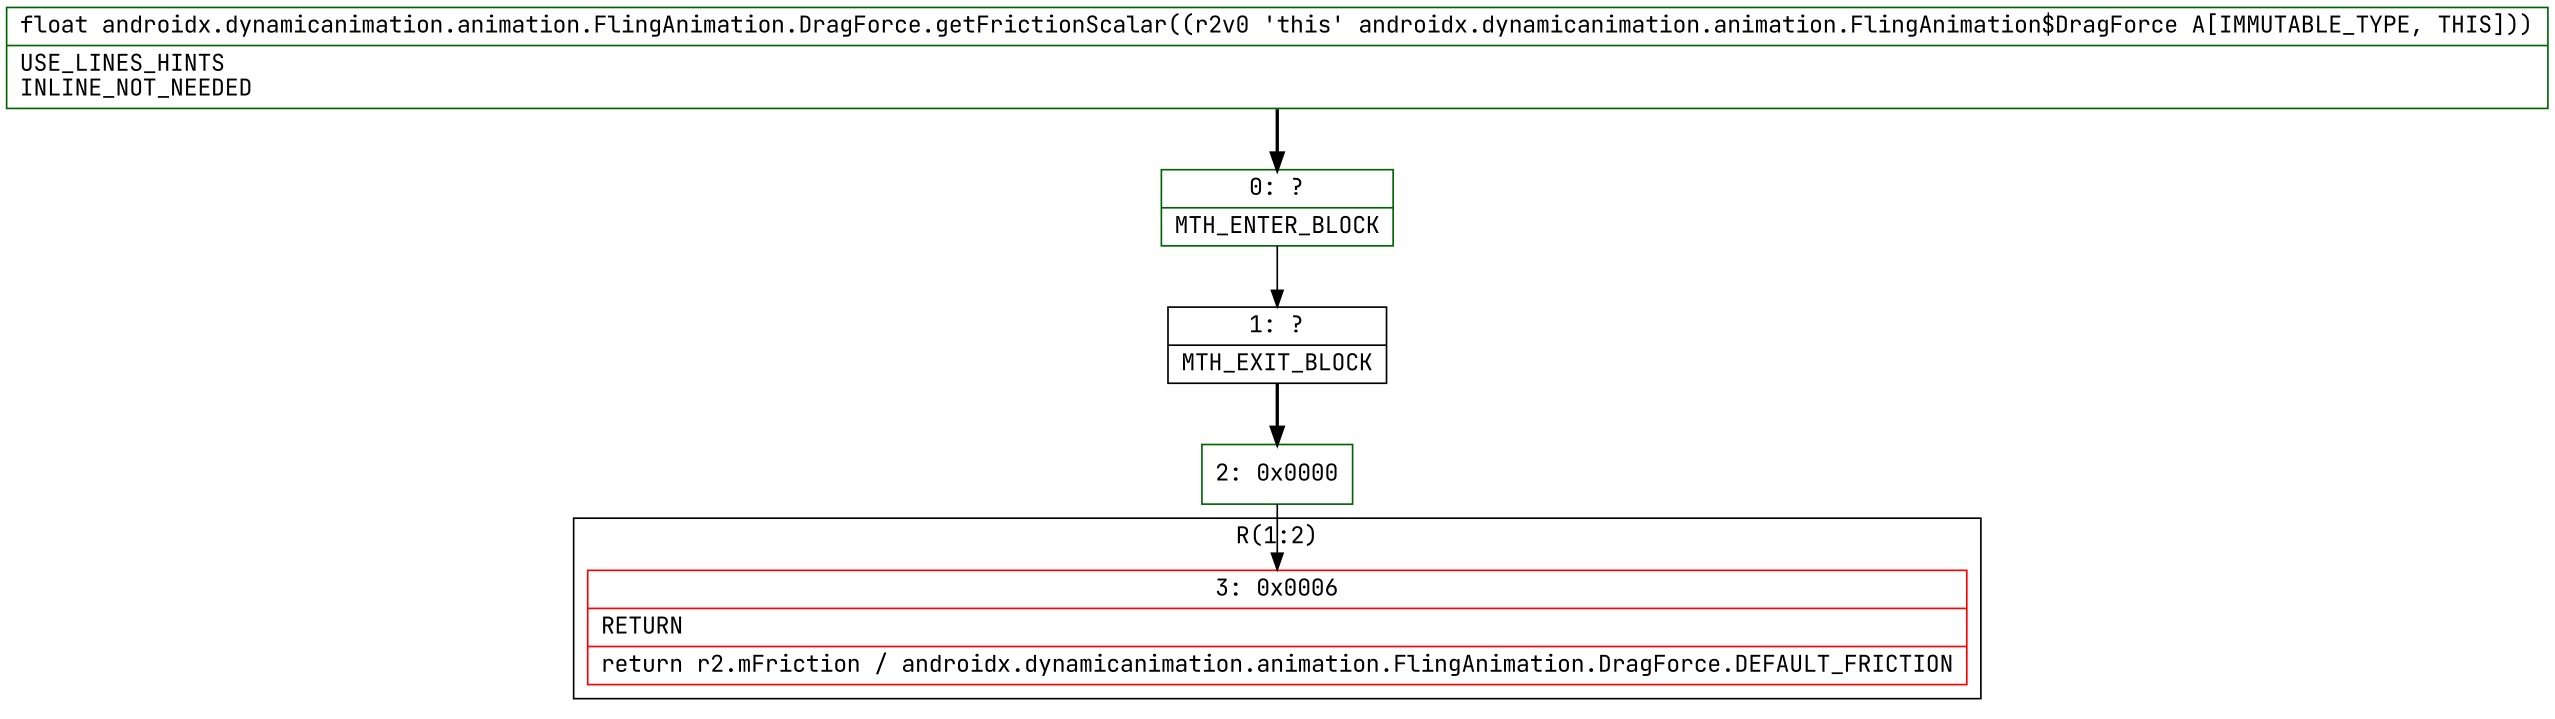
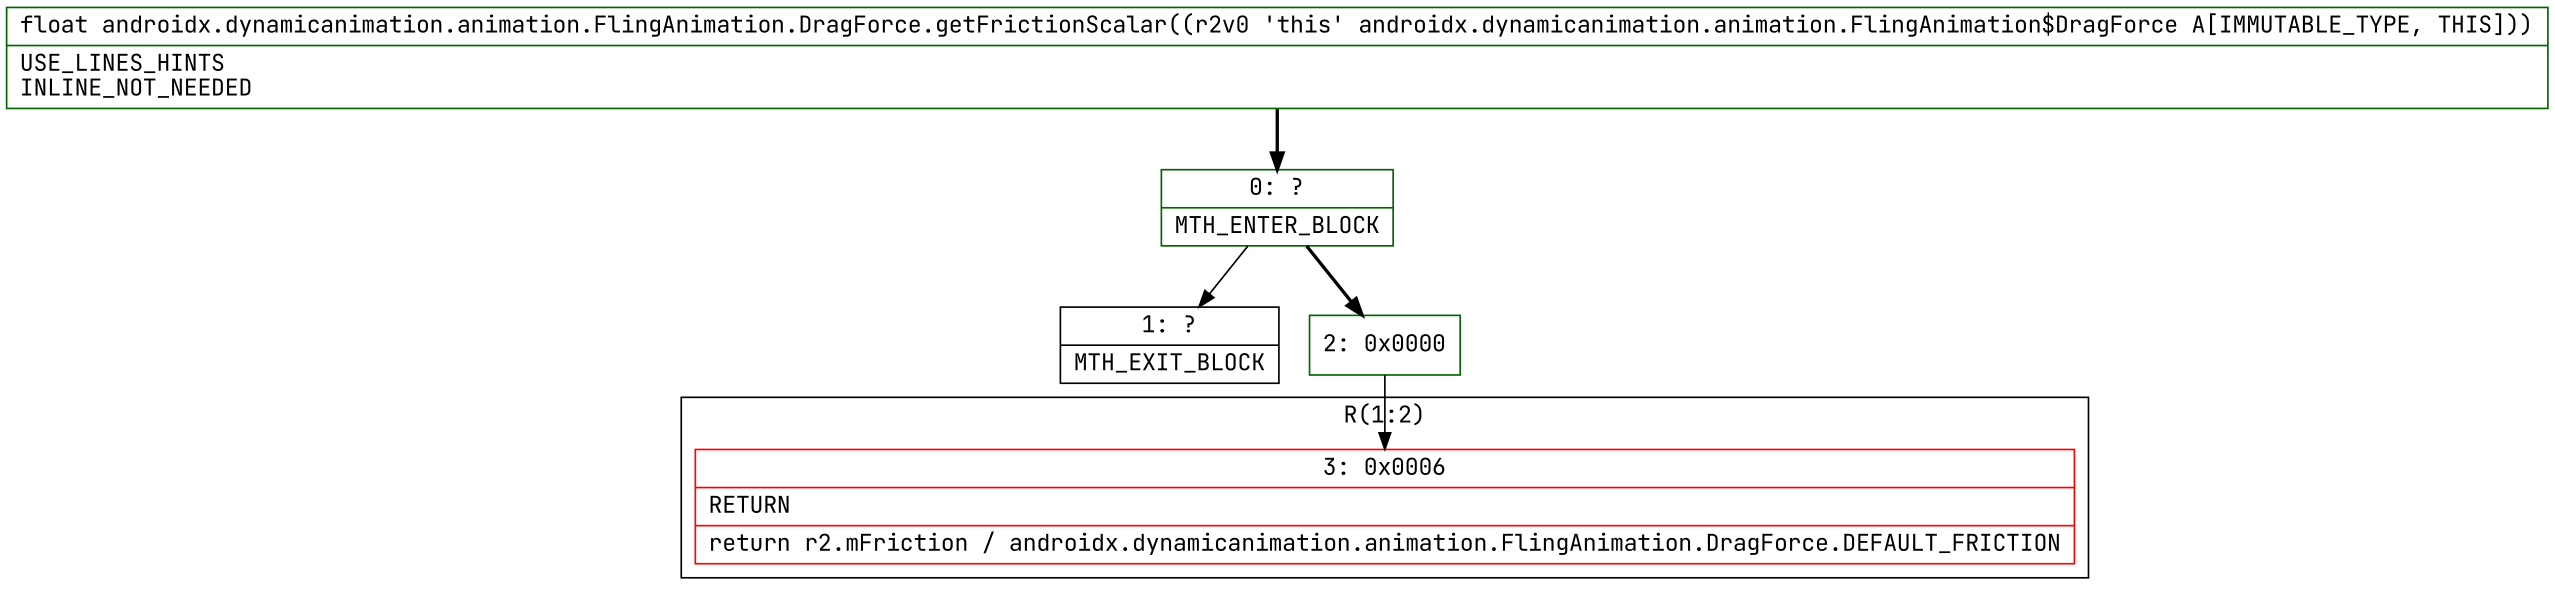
edge "1: ?" -> "2: 0x0000": now "0: ?" -> "2: 0x0000"
